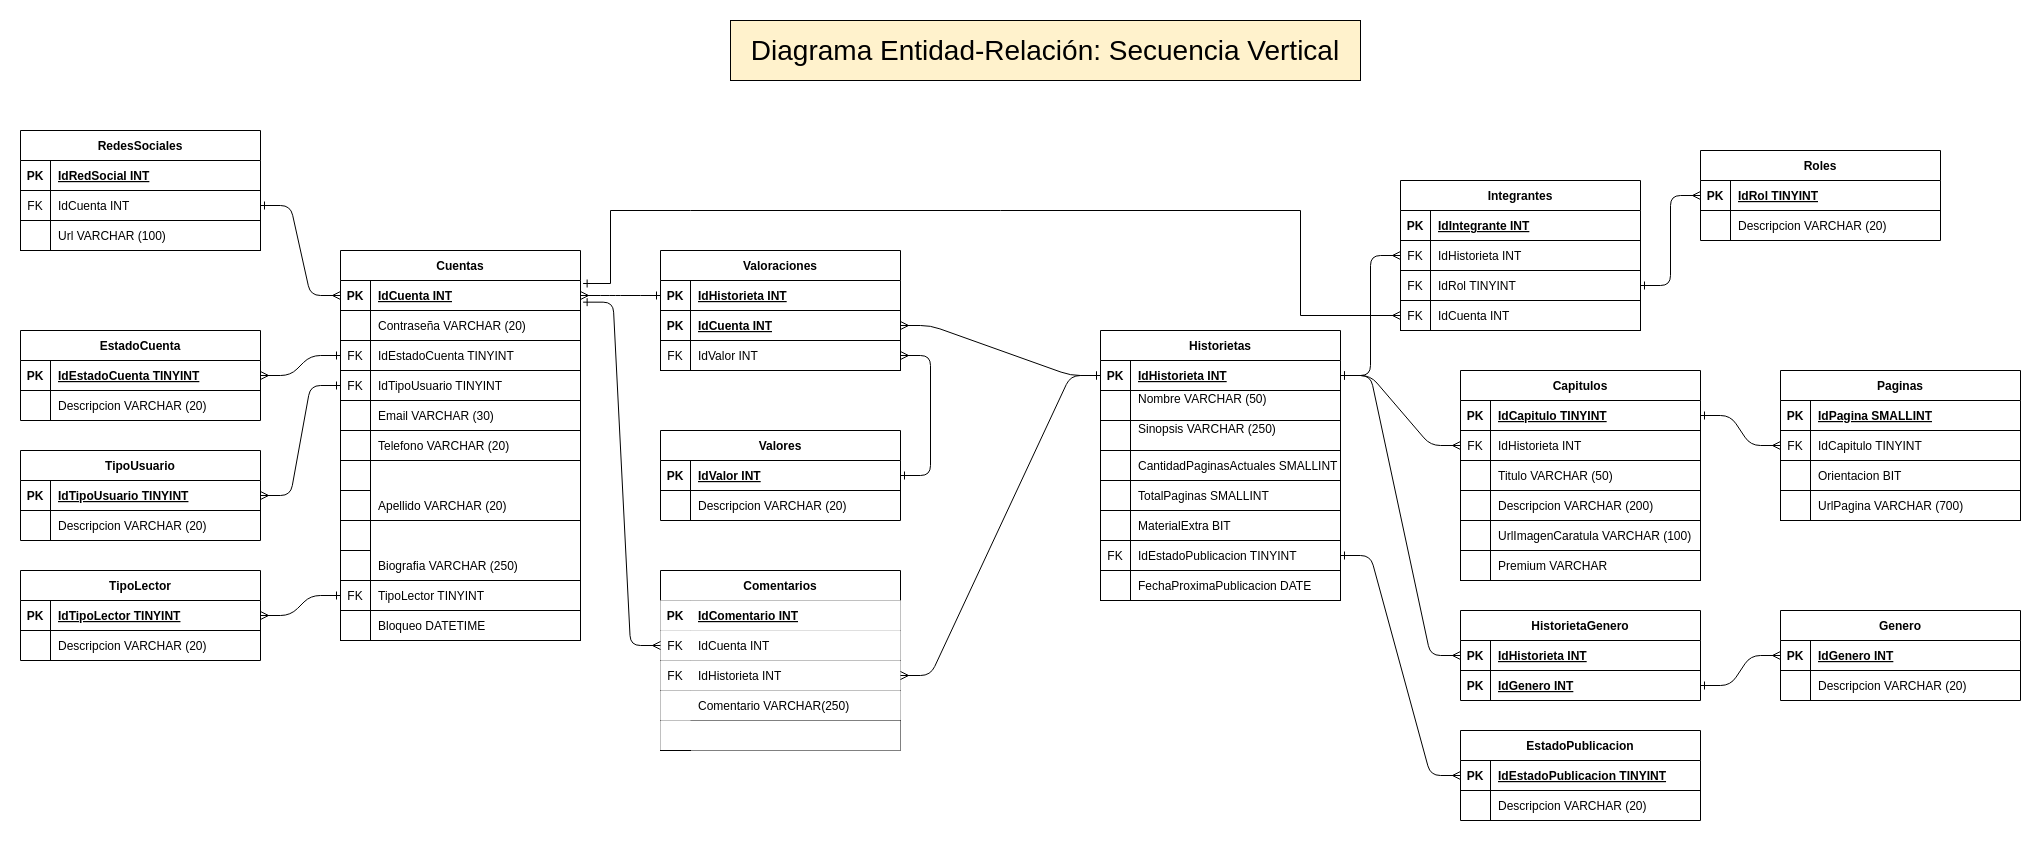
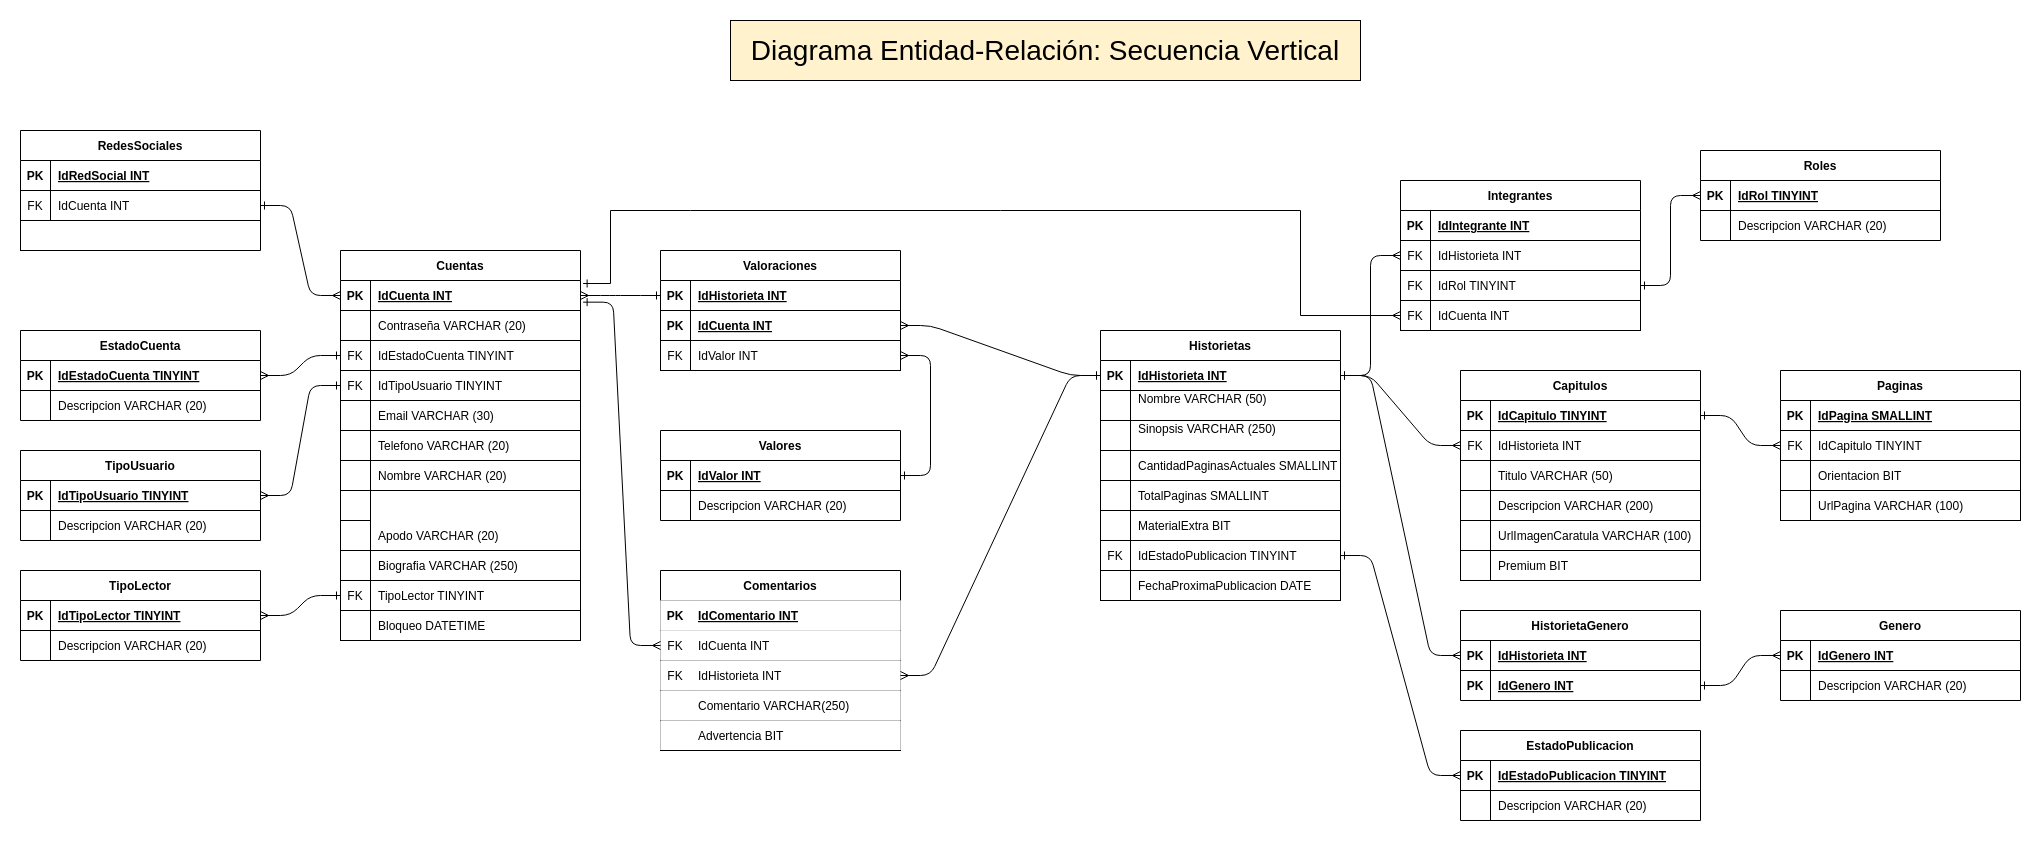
node "Url VARCHAR (100)": removed
node "Nombre VARCHAR (20)": added
node "Apellido VARCHAR (20)": removed
node "UrlPagina VARCHAR (700)": label "UrlPagina VARCHAR (700)" -> "UrlPagina VARCHAR (100)"
node "Apodo VARCHAR (20)": added
node "Premium VARCHAR": label "Premium VARCHAR" -> "Premium BIT"
node "Advertencia BIT": added
